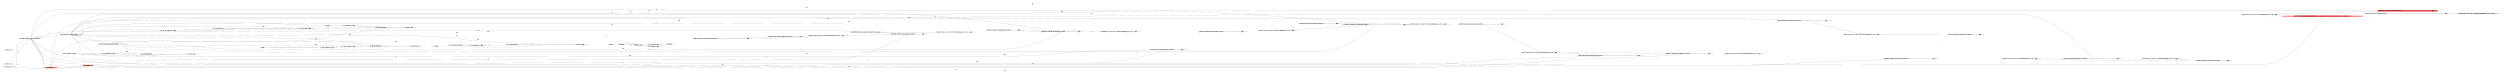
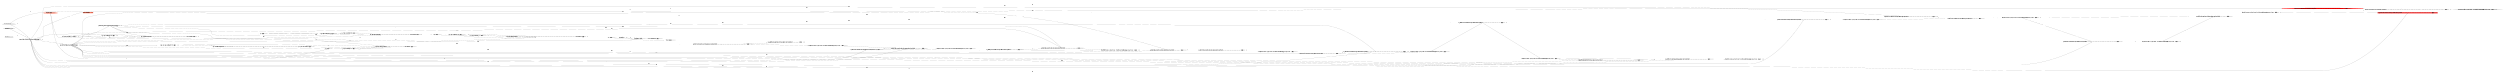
node "store.forceBlockingFlush()@@@20@@@['1', '0', '0']": removed
